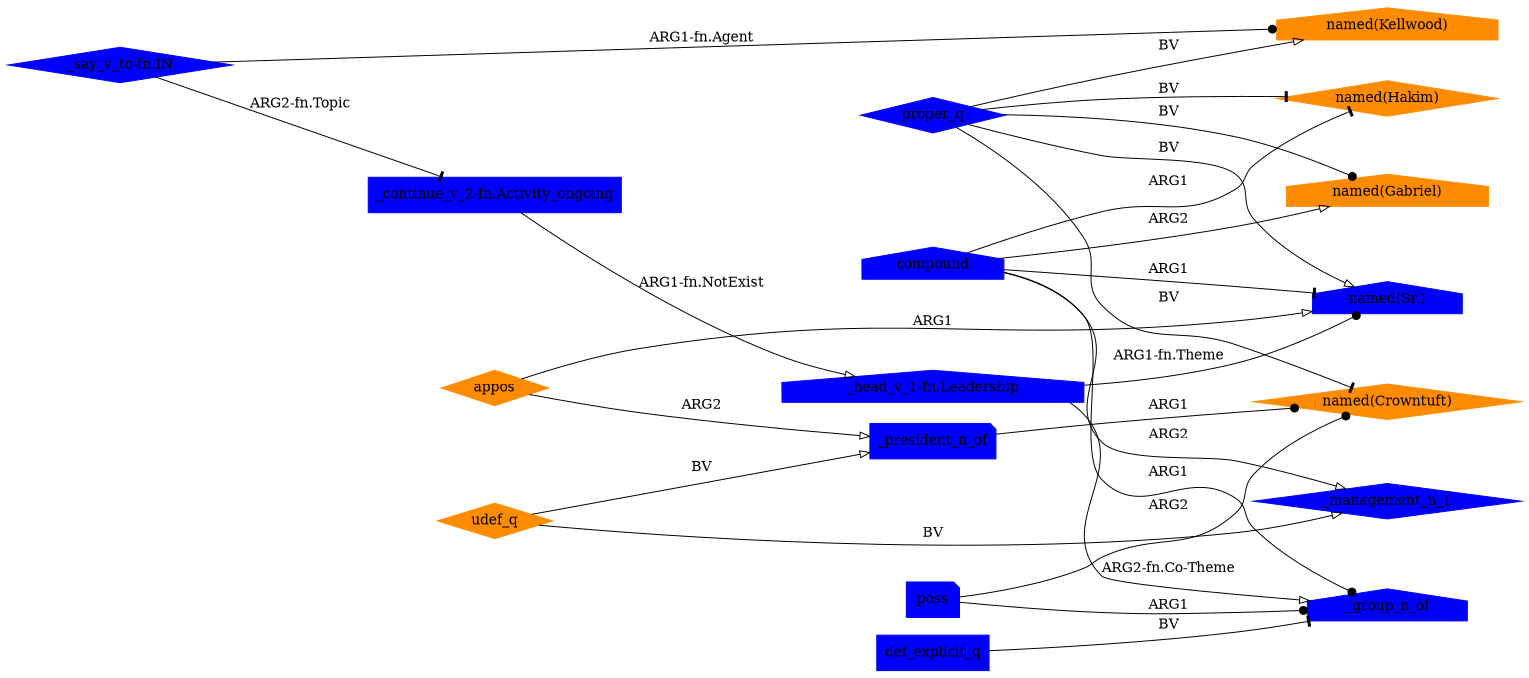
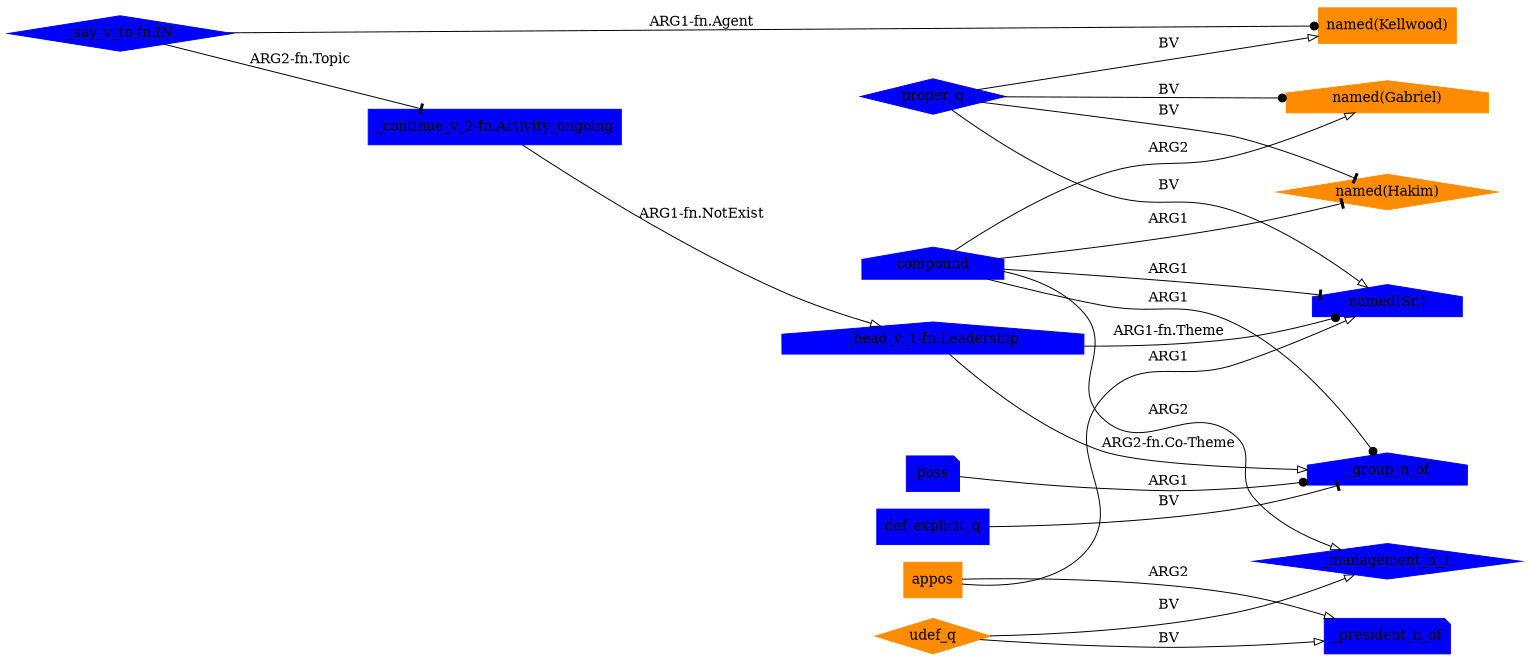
node "named(Kellwood)": shape house -> box
node "appos": shape diamond -> box
node "named(Crowntuft)": removed
